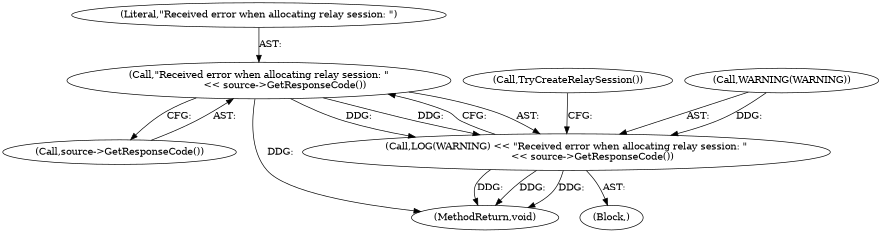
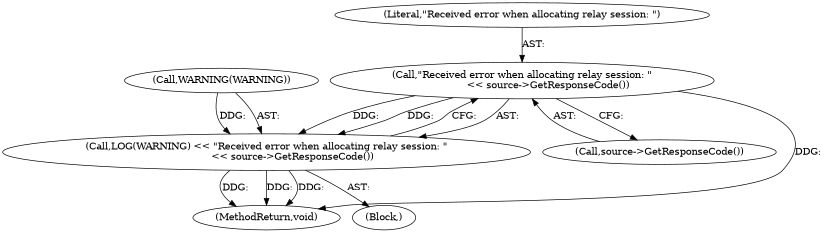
node "(Call,TryCreateRelaySession())": removed
